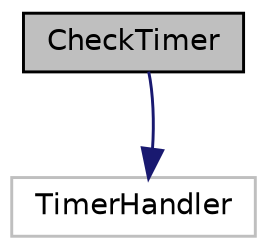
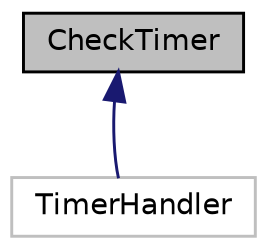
edge "CheckTimer" -> "TimerHandler": reversed
